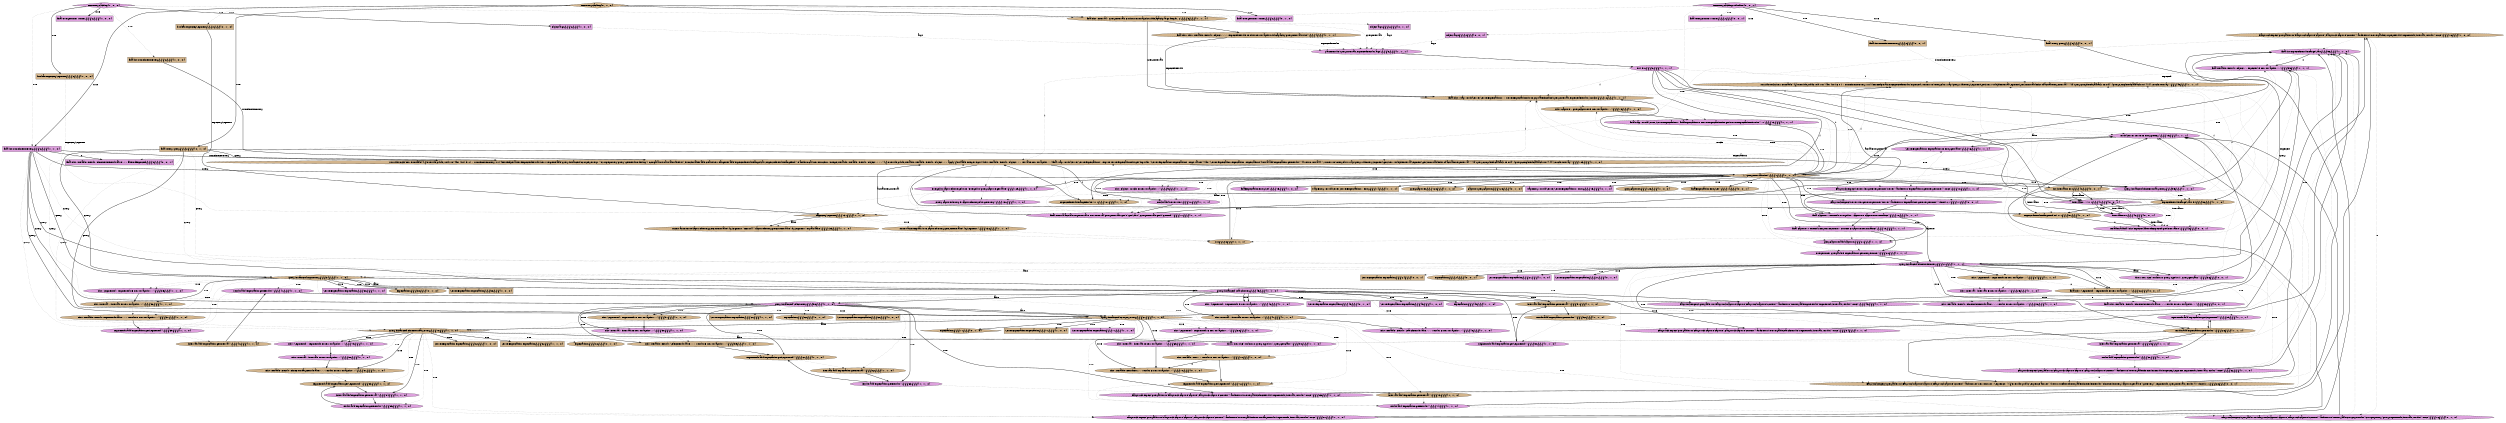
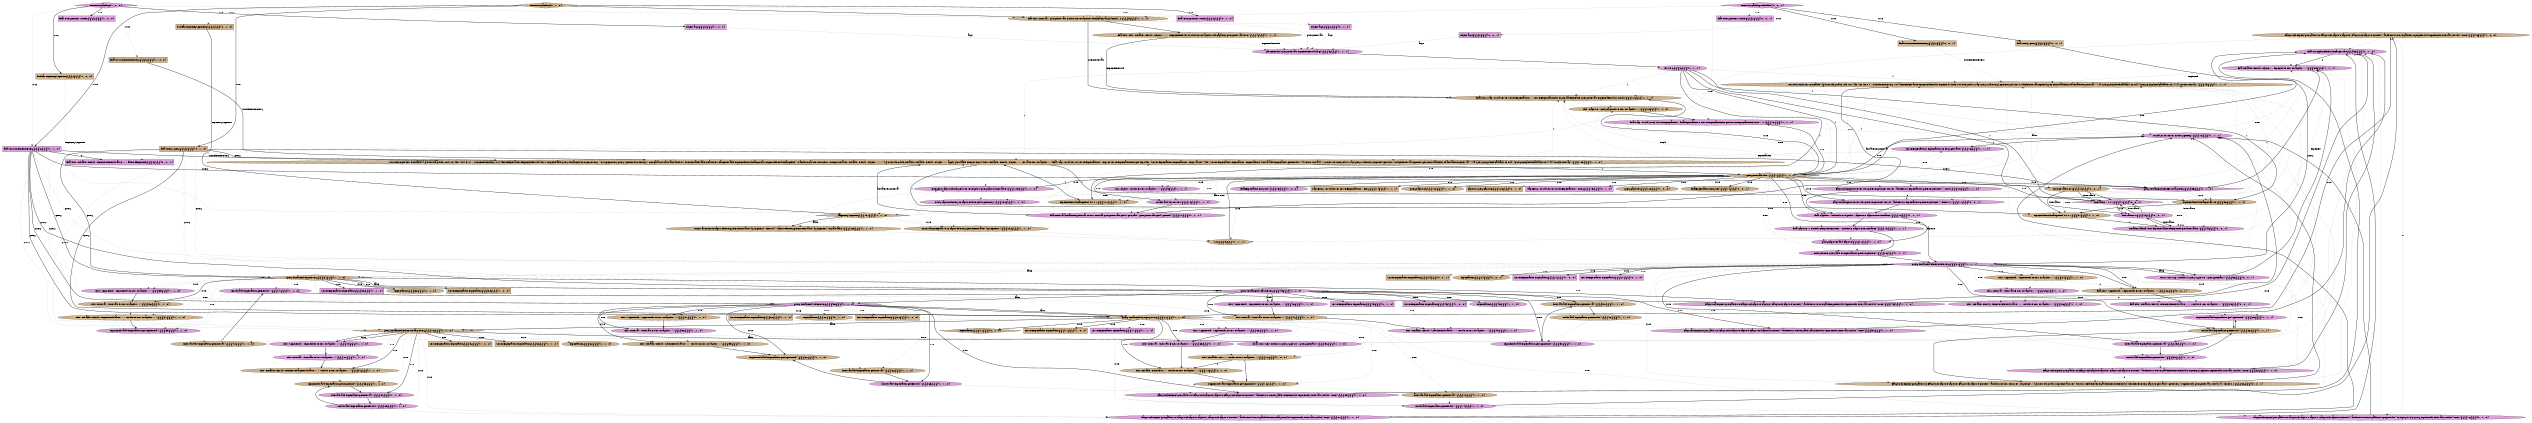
node "query instanceof TimeBoundaryQuery@@@95@@@['1', '1', '0']": shape ellipse -> diamond
